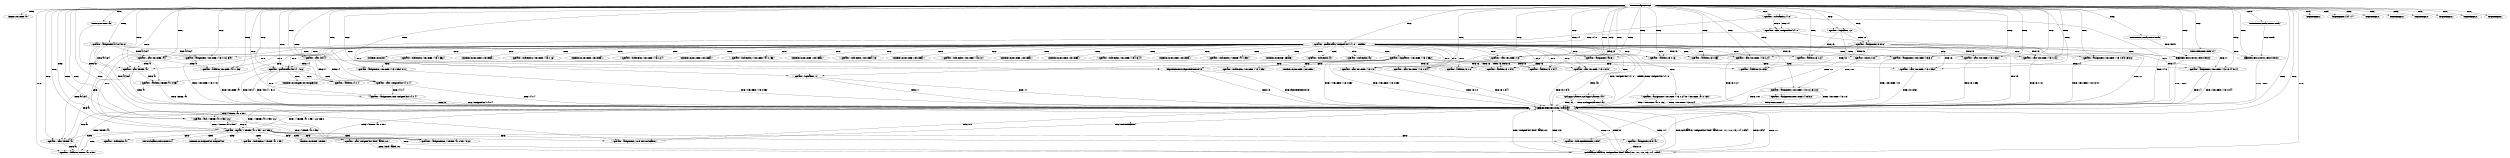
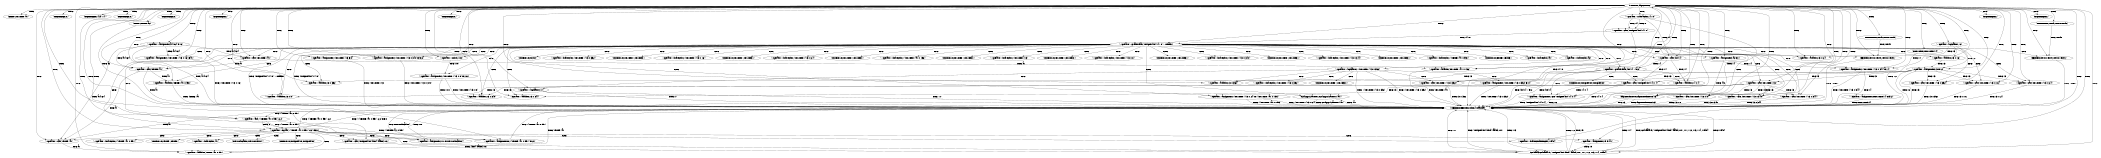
edge "(METHOD,tftp_connect)" -> "(<operator>.assignment,*(_QWORD *)(v3 + 352) = v7)": reversed
node "(PARAM,_DWORD *a2)": label "(PARAM,_DWORD *a2)" -> "(PARAM,_BYTE *a2)"
edge "(<operator>.assignment,v3 = v2)" -> "(<operator>.addition,v3 + 16)": reversed
node "(<operator>.indirection,*(_DWORD *)(v3 + 340))": added
